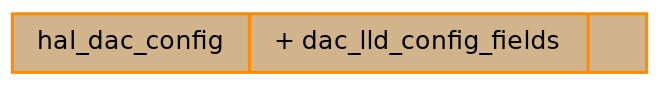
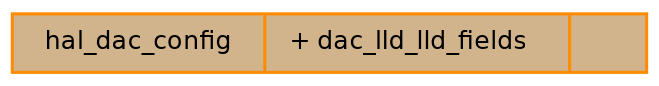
node "hal_dac_config": text "+ dac_lld_config_fields" -> "+ dac_lld_lld_fields"
